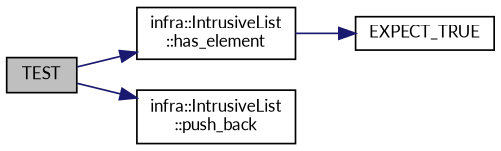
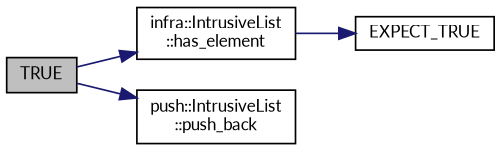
node "TEST": label "TEST" -> "TRUE"
node "infra::IntrusiveList ::push_back": label "infra::IntrusiveList ::push_back" -> "push::IntrusiveList ::push_back"
